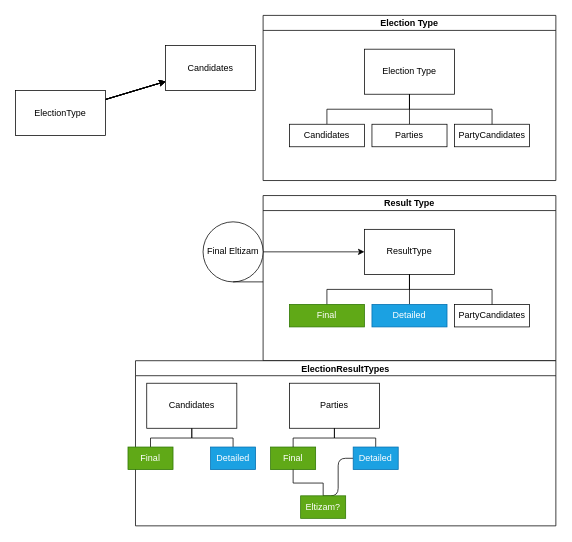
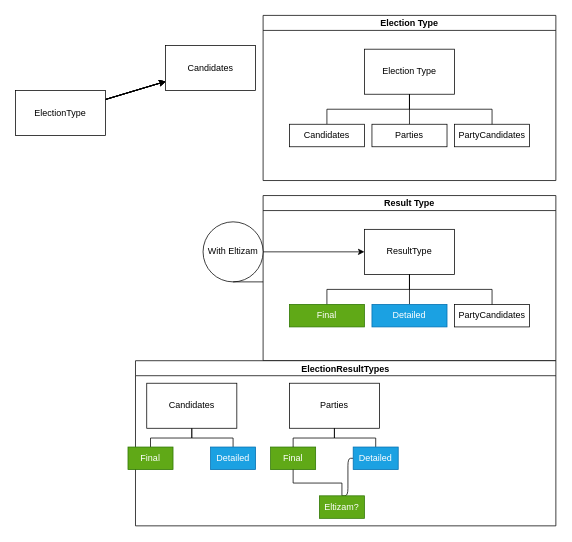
node "Final Eltizam": label "Final Eltizam" -> "With Eltizam"
node "Eltizam?": moved (323, 507) -> (342, 507)
